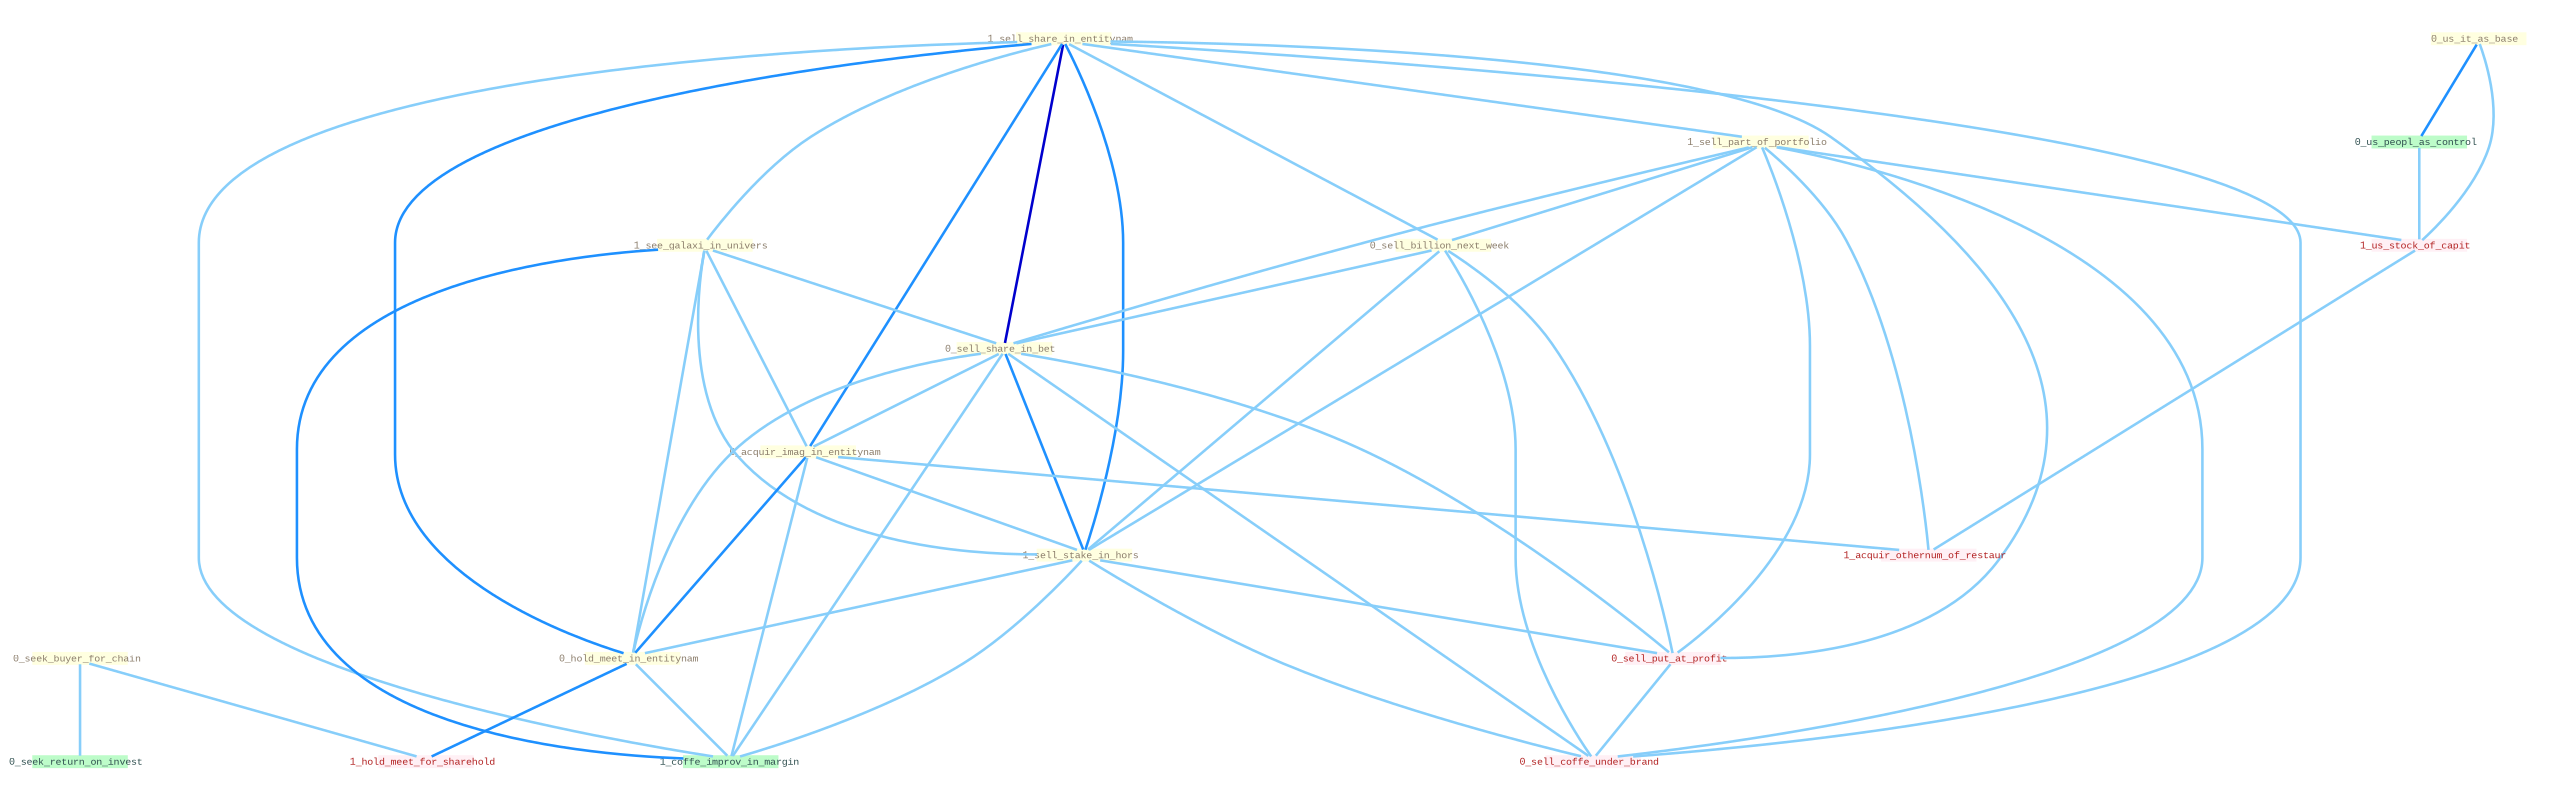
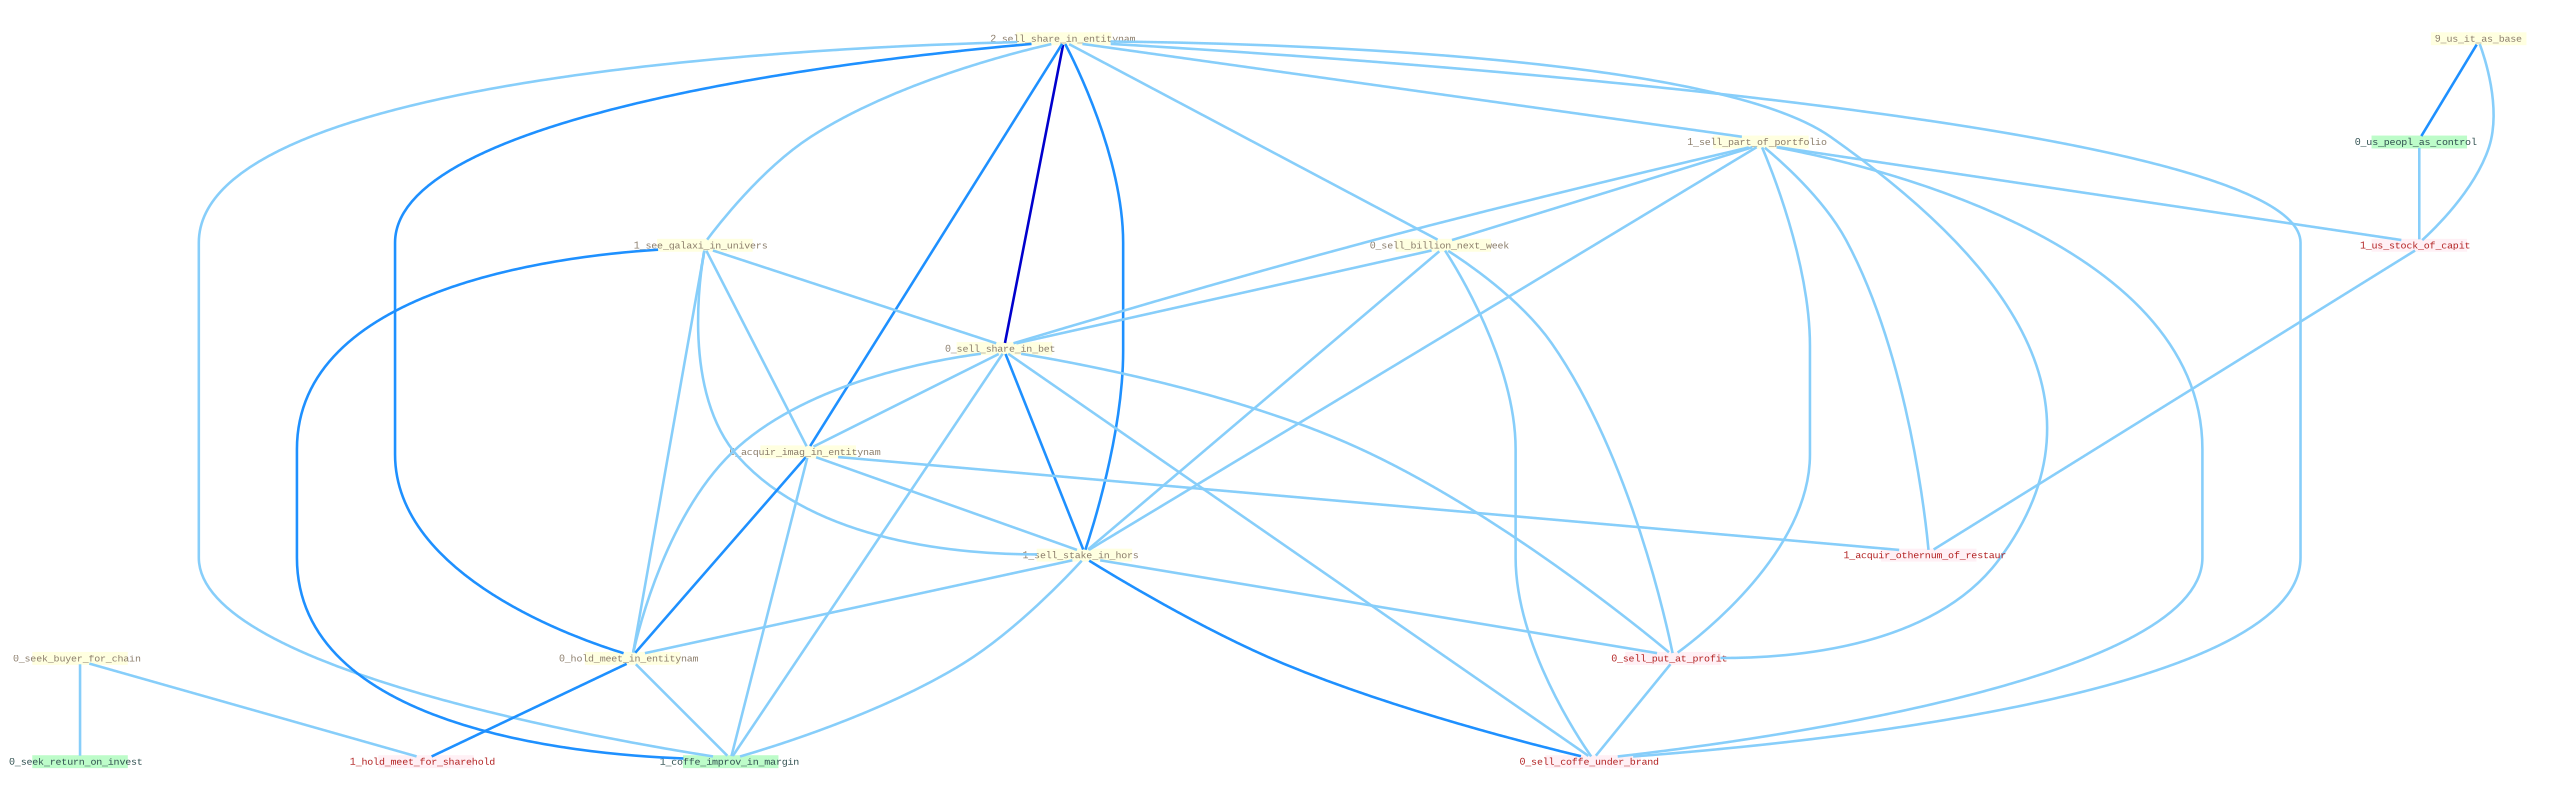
node "1_sell_share_in_entitynam": label "1_sell_share_in_entitynam" -> "2_sell_share_in_entitynam"
node "0_us_it_as_base": label "0_us_it_as_base" -> "9_us_it_as_base"
edge "1_sell_stake_in_hors" -- "0_sell_coffe_under_brand": color #87cefa -> #1e90ff
